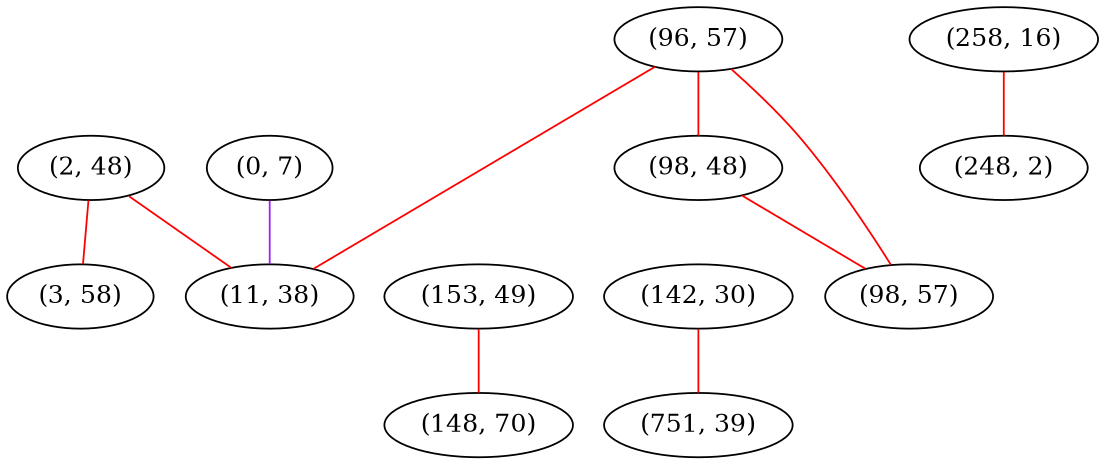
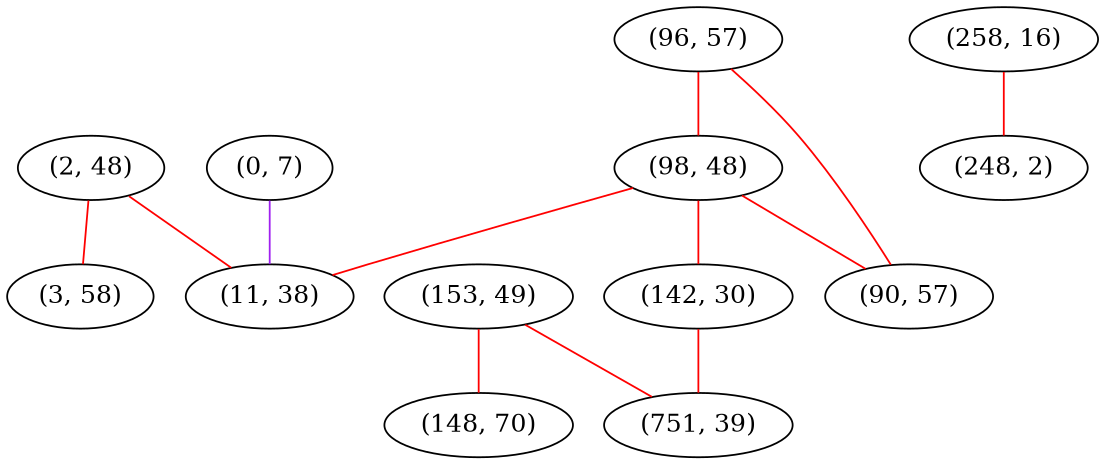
edge "(96, 57)" -- "(11, 38)": now "(98, 48)" -- "(11, 38)"
edge "(98, 48)" -- "(142, 30)": added
node "(98, 57)": label "(98, 57)" -> "(90, 57)"
edge "(153, 49)" -- "(751, 39)": added
